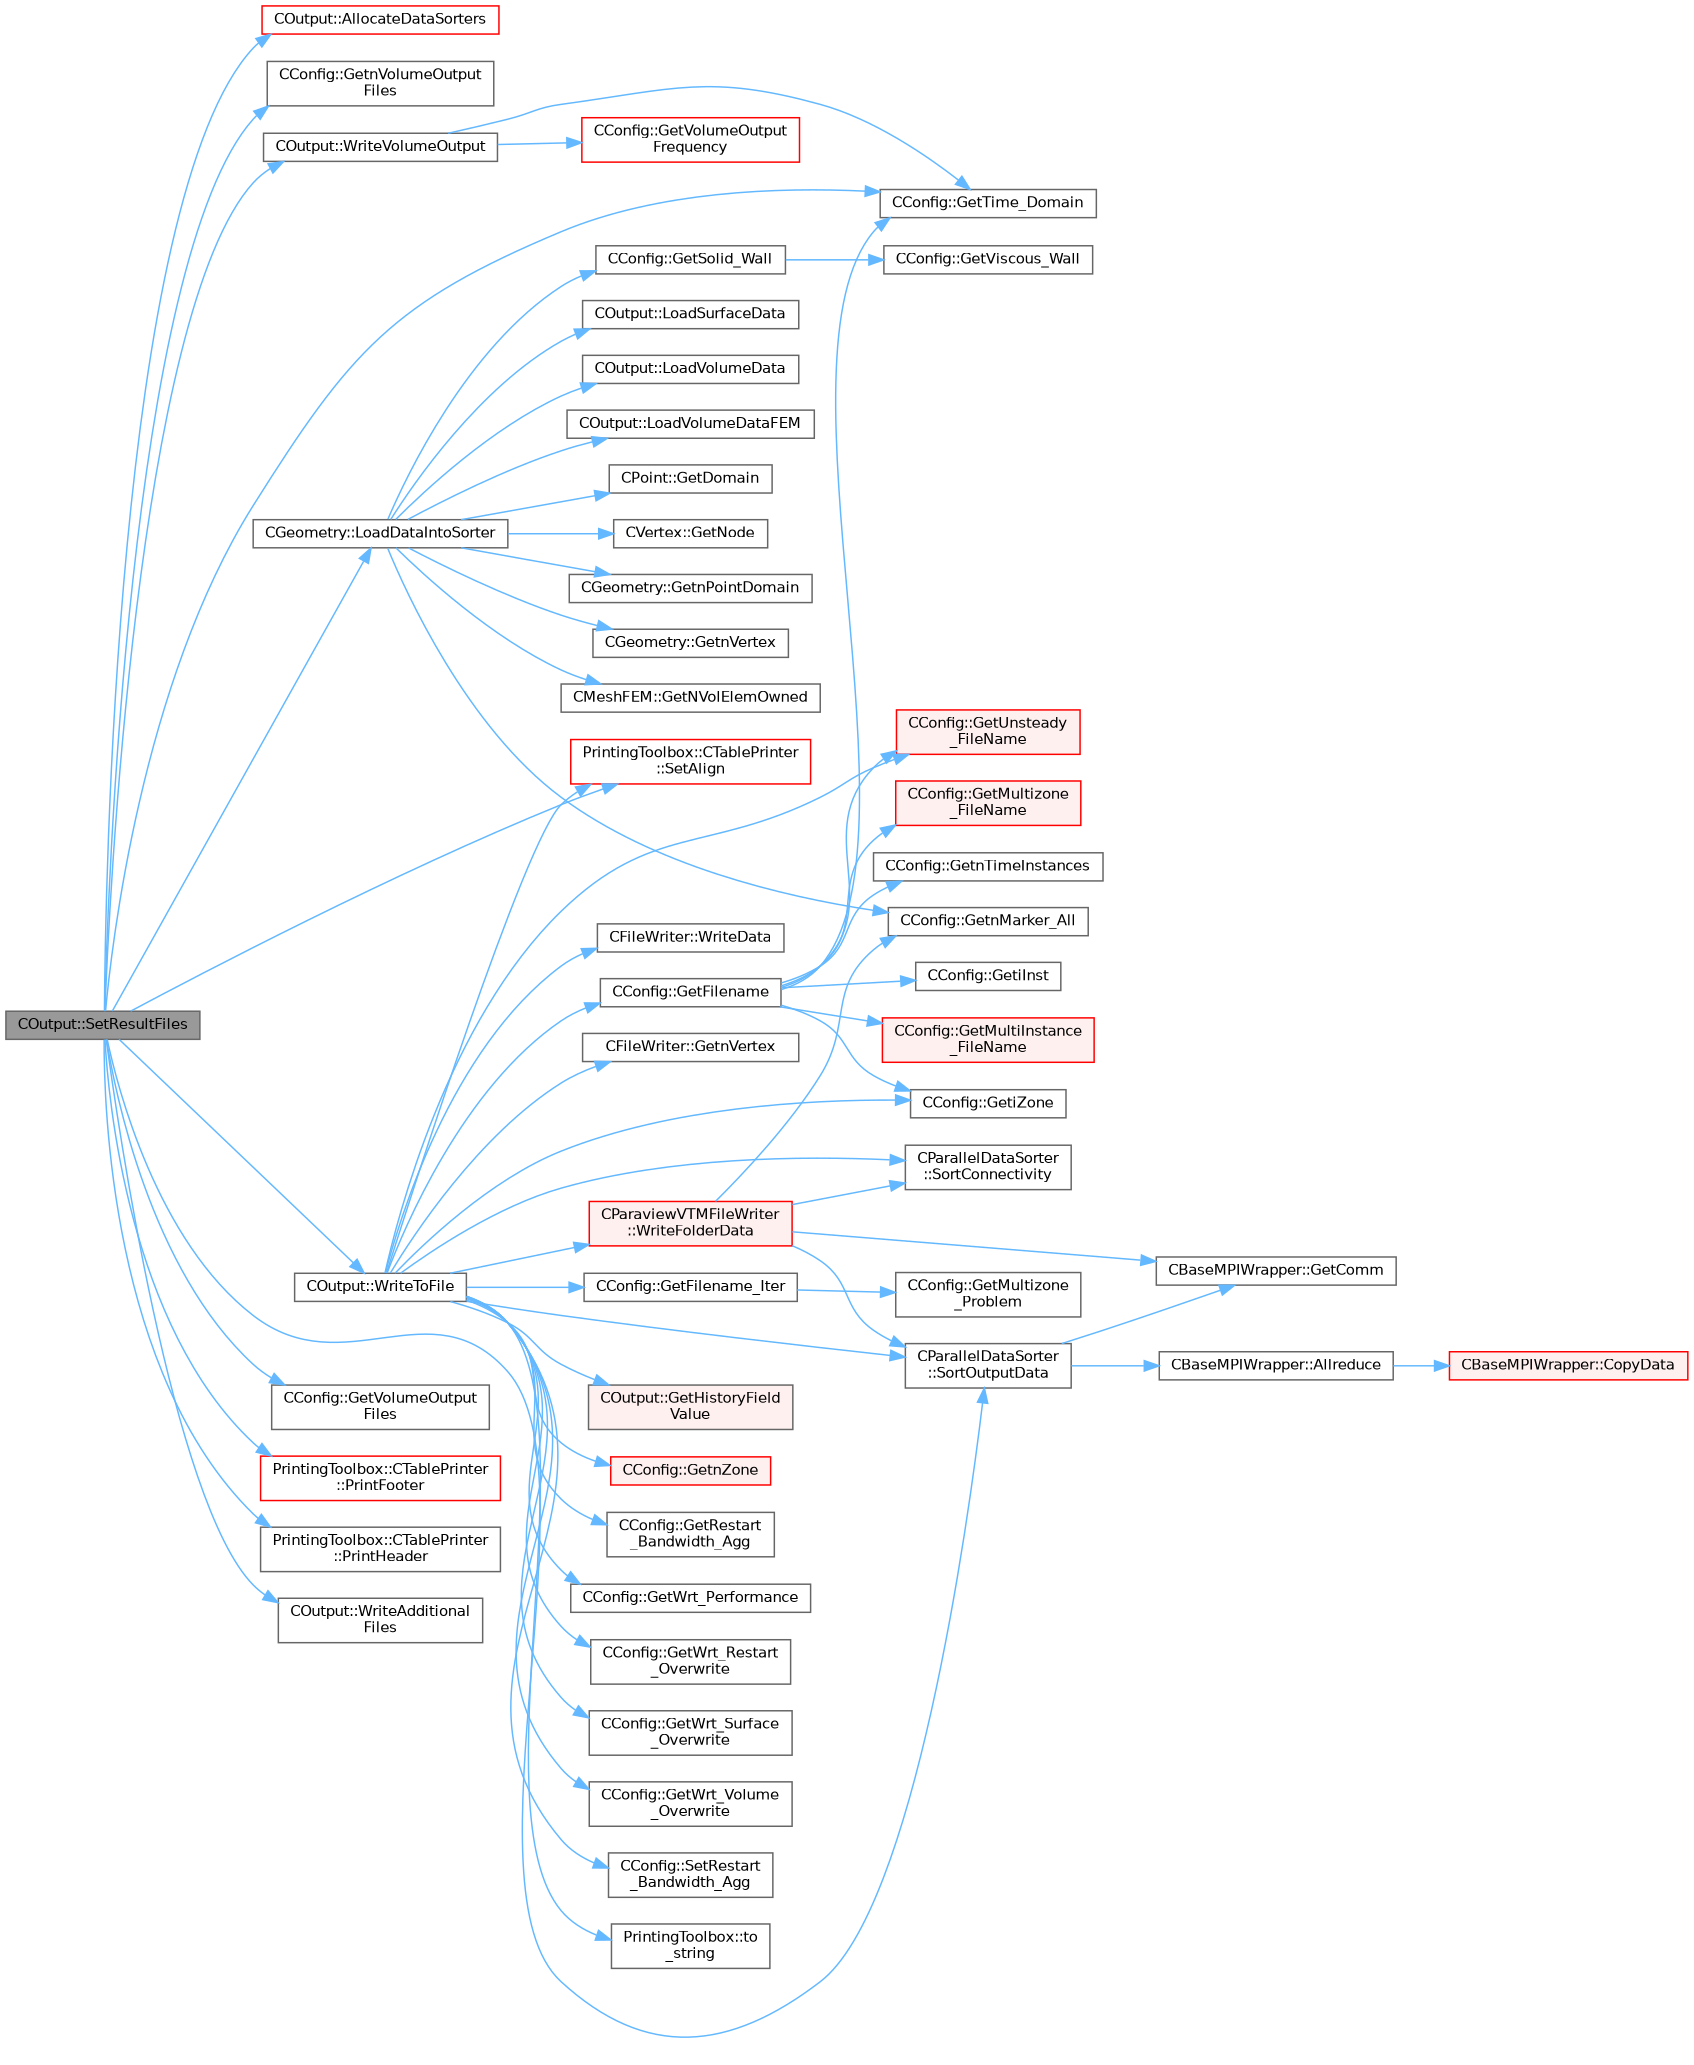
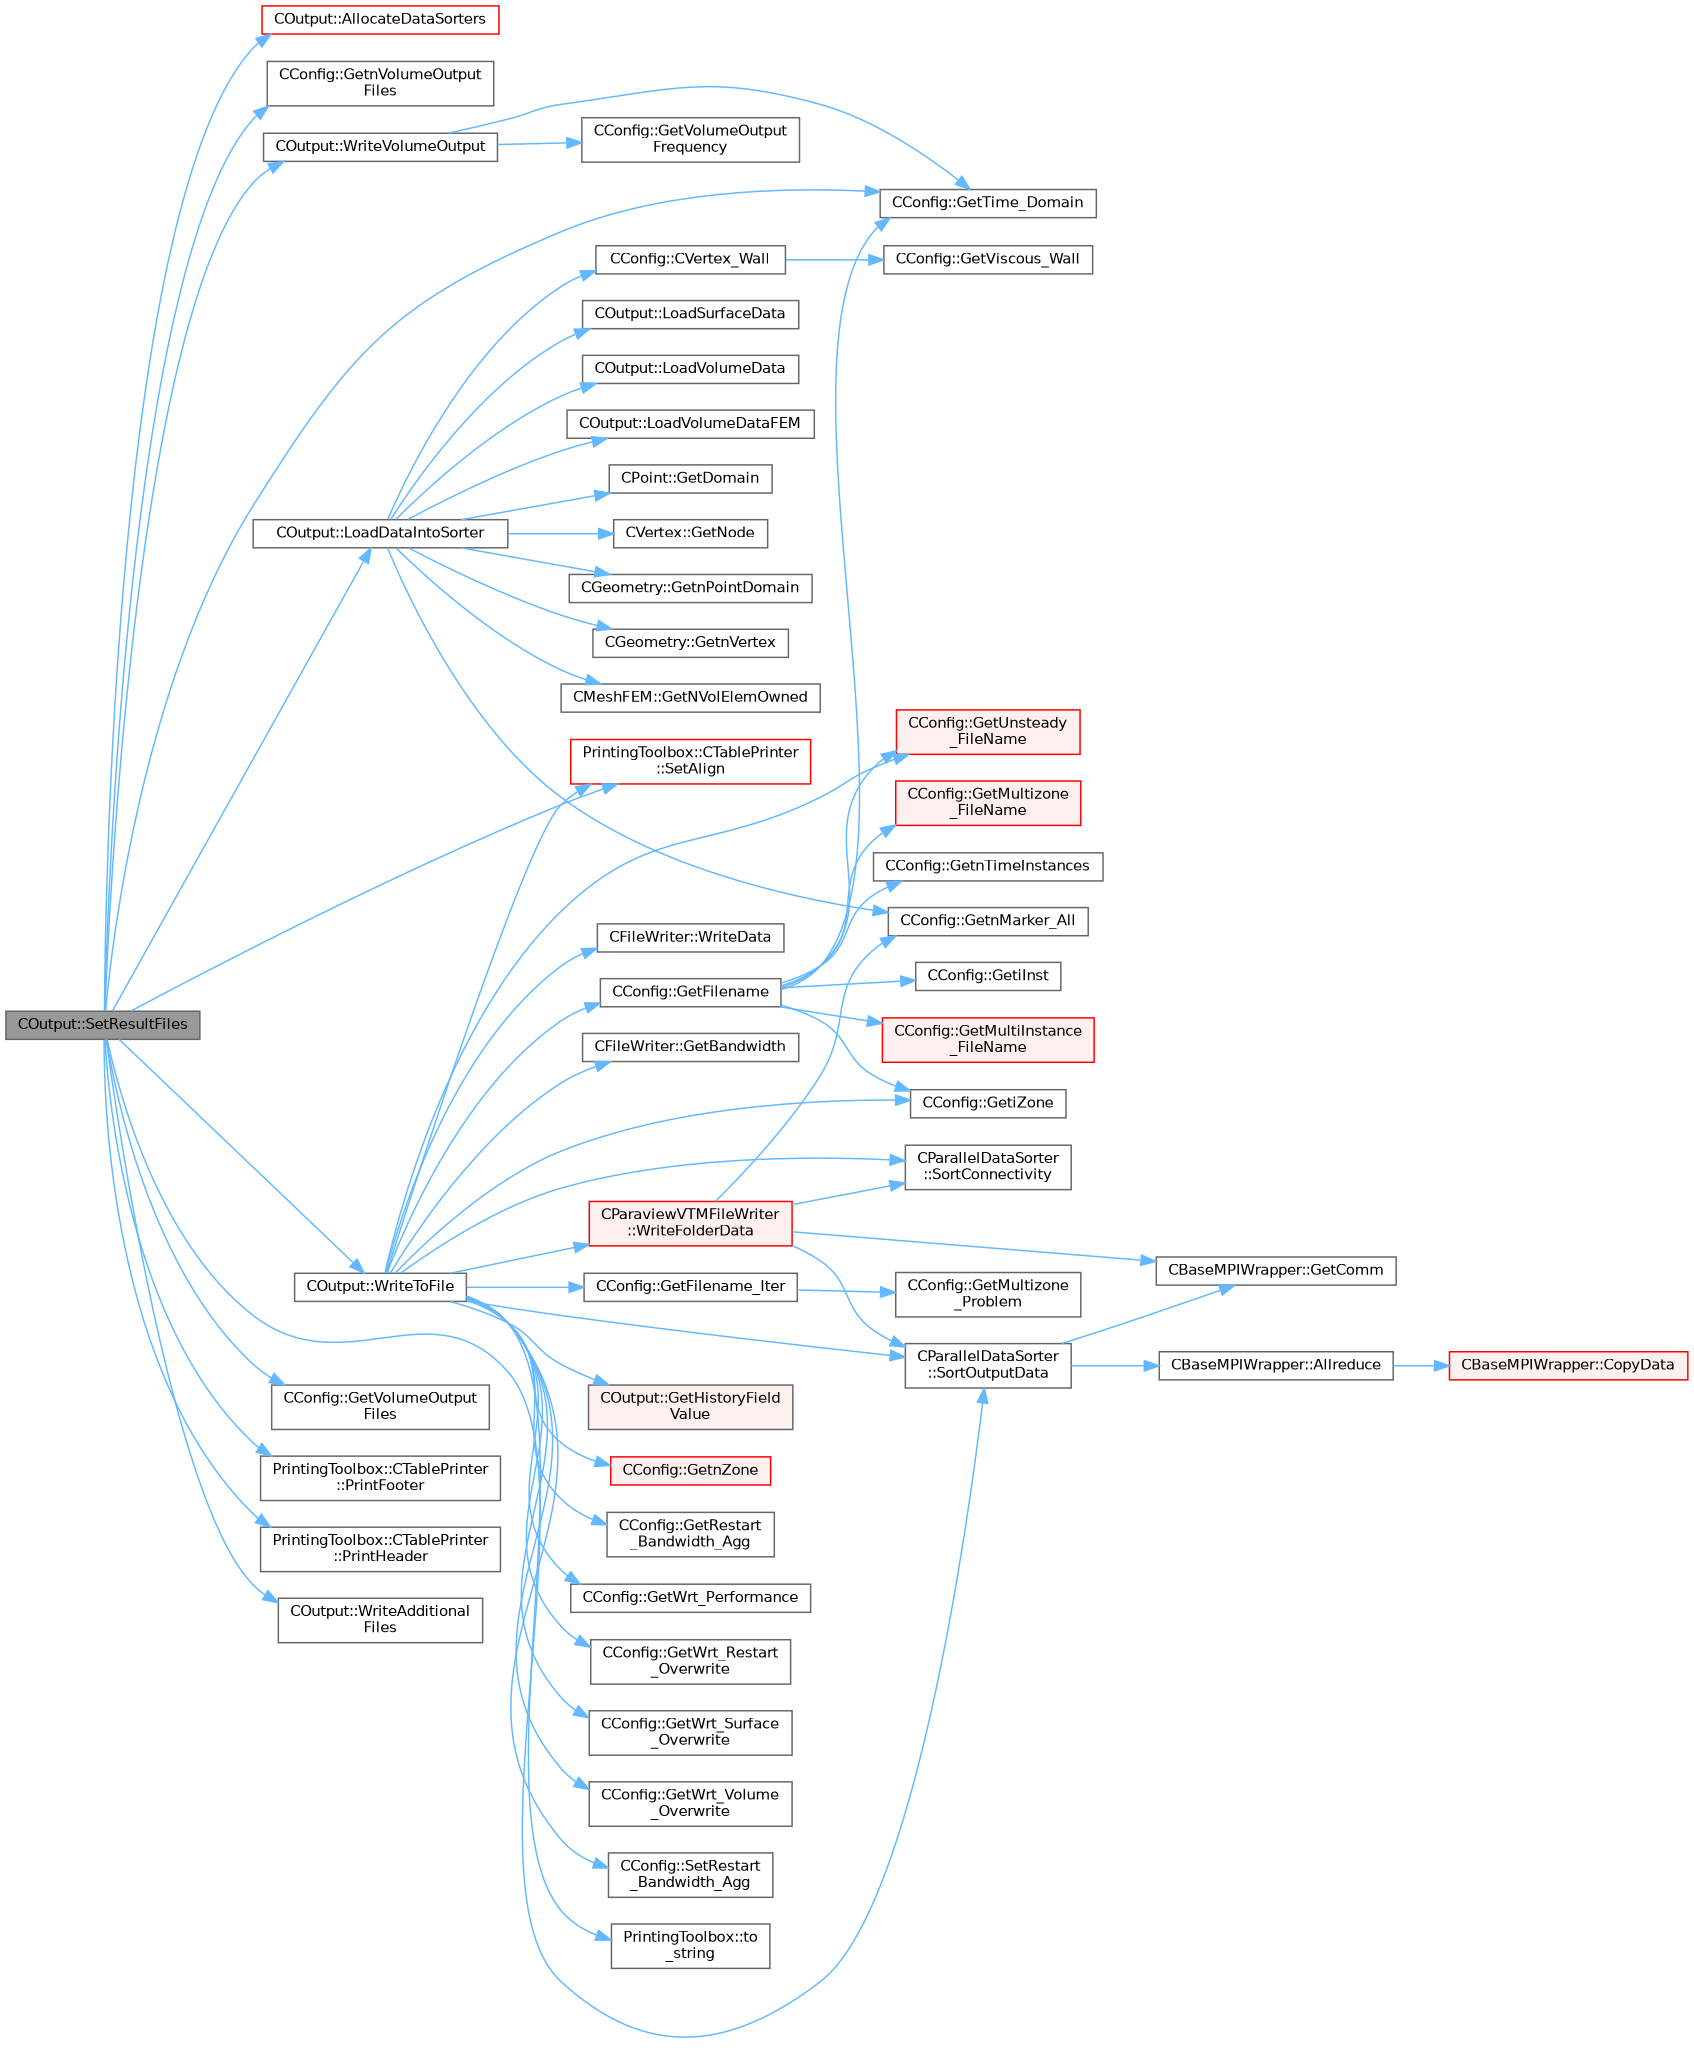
node "CConfig::GetVolumeOutput Frequency": color red -> grey40
node "CConfig::GetSolid_Wall": label "CConfig::GetSolid_Wall" -> "CConfig::CVertex_Wall"
node "CGeometry::LoadDataIntoSorter": label "CGeometry::LoadDataIntoSorter" -> "COutput::LoadDataIntoSorter"
node "CFileWriter::GetnVertex": label "CFileWriter::GetnVertex" -> "CFileWriter::GetBandwidth"
node "PrintingToolbox::CTablePrinter ::PrintFooter": color red -> grey40
